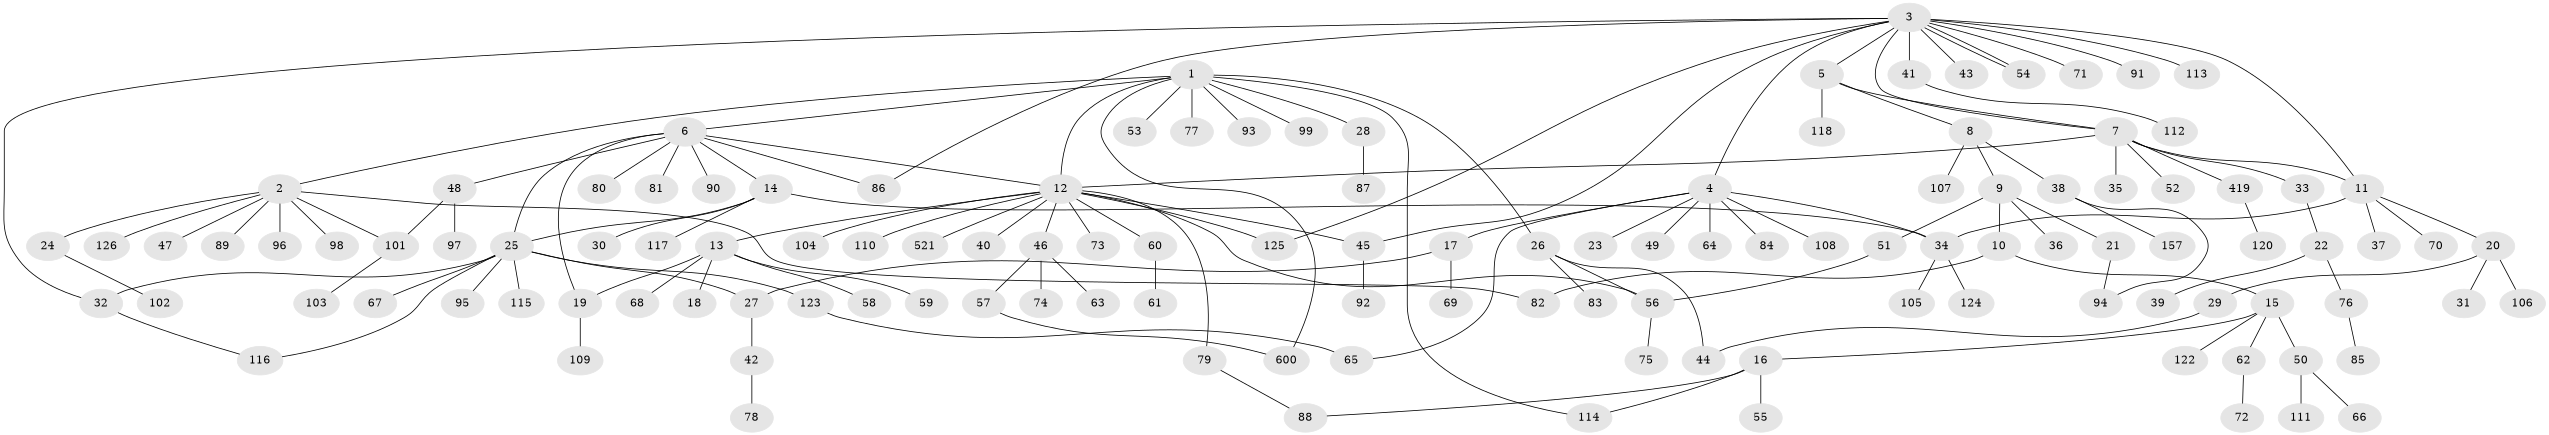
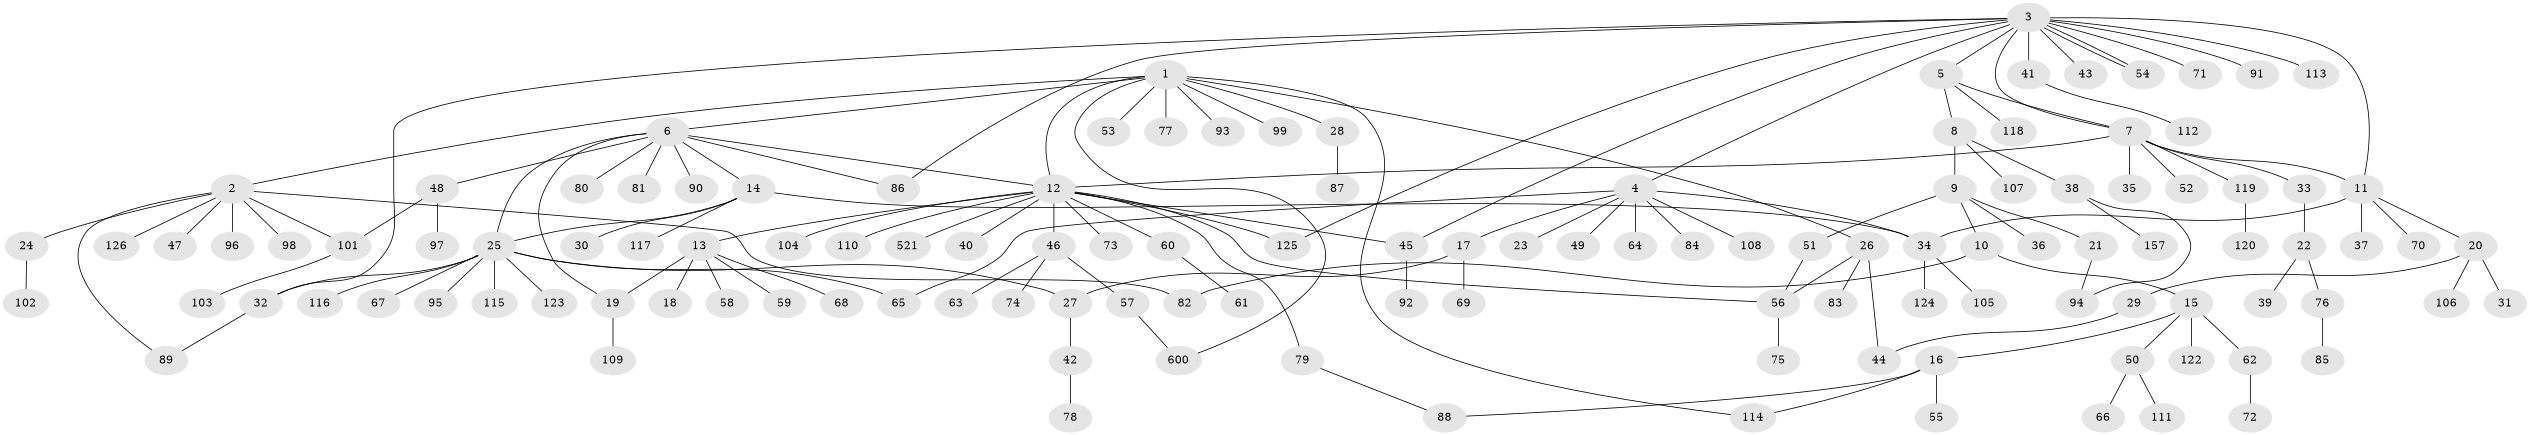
node "419": label "419" -> "119"
edge "32" -- "116": now "32" -- "89"
edge "123" -- "65": now "25" -- "65"
